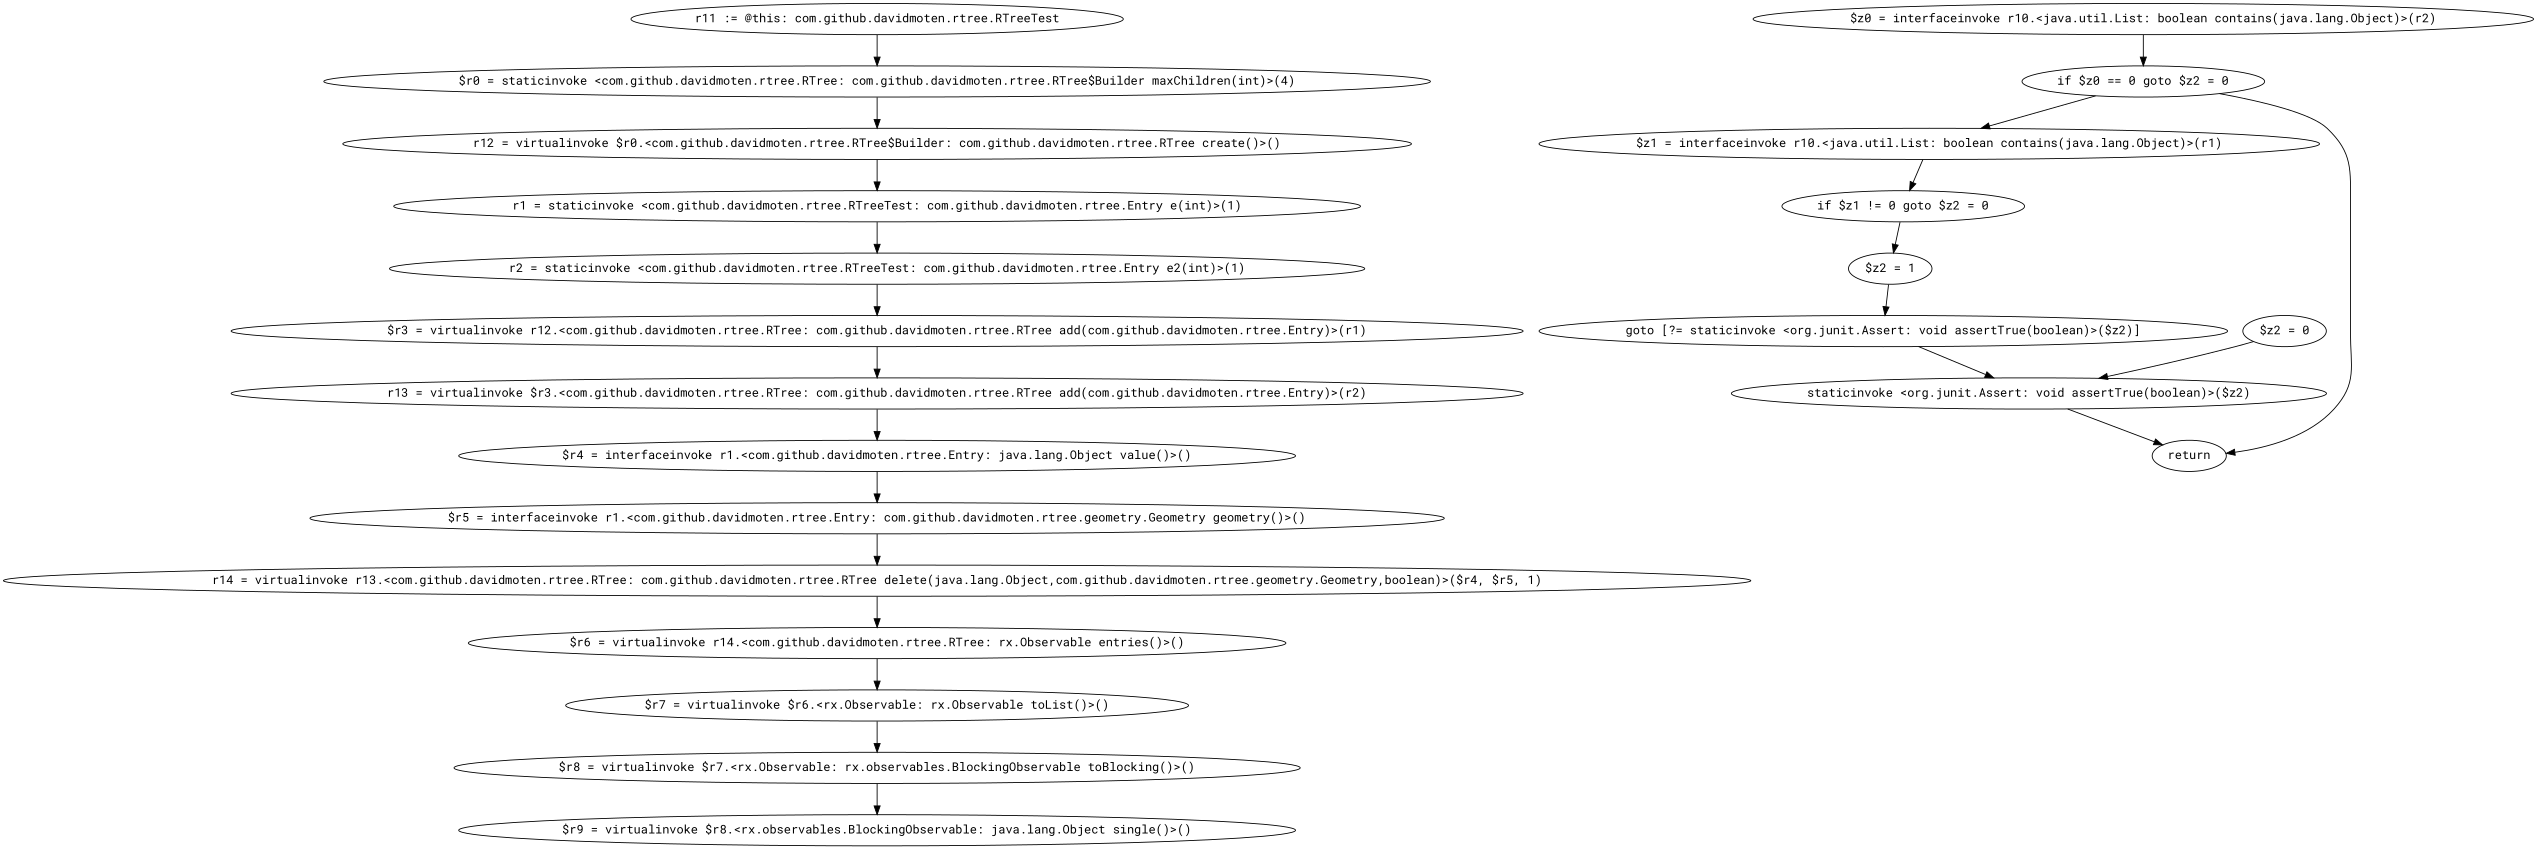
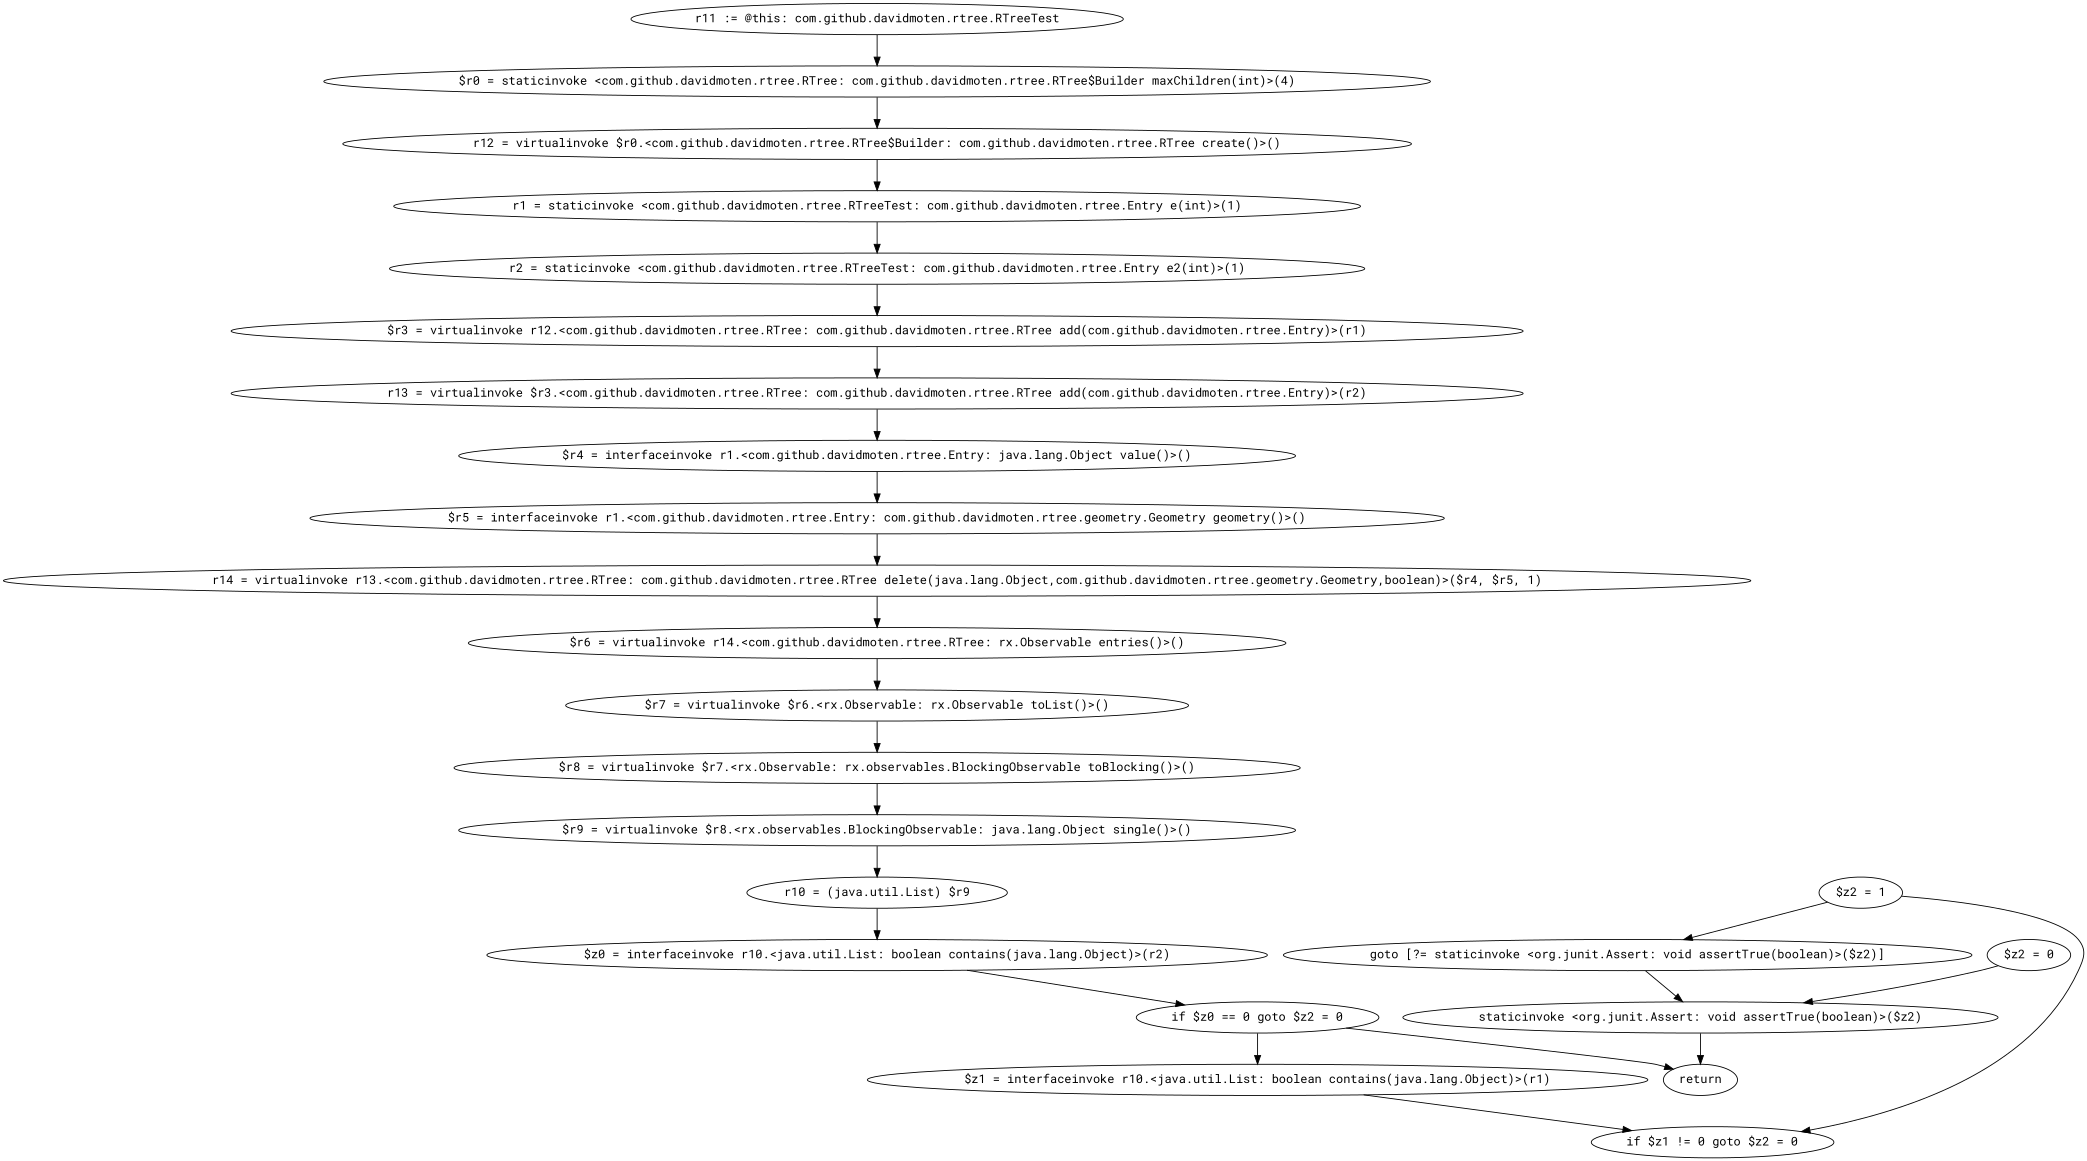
edge "if $z1 != 0 goto $z2 = 0" -> "$z2 = 1": reversed
node "r10 = (java.util.List) $r9": added
